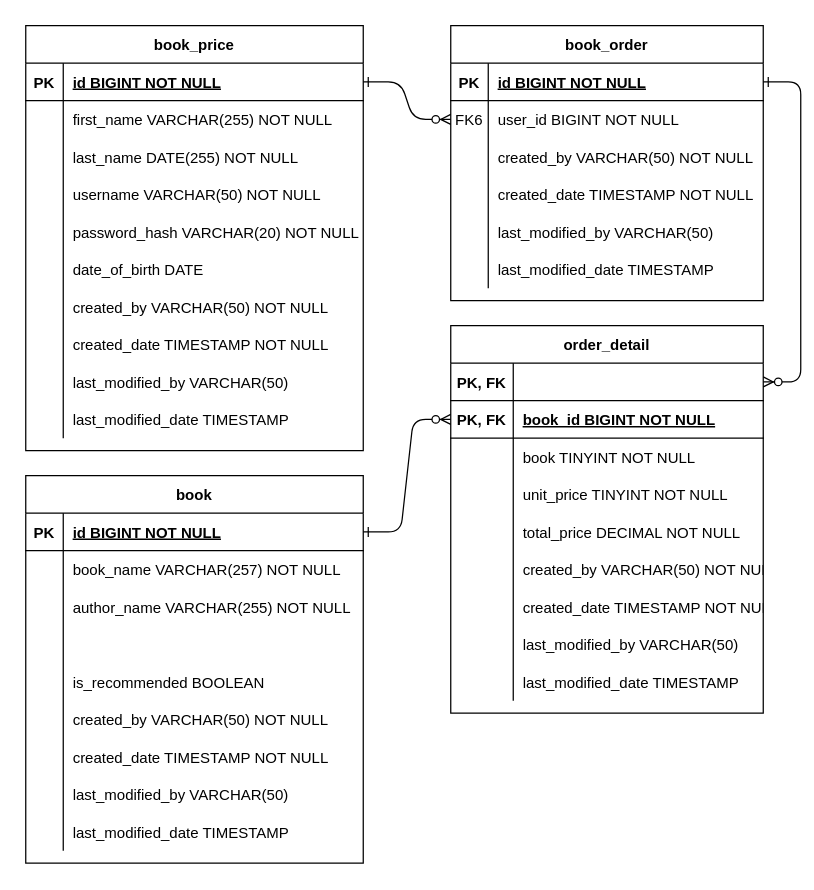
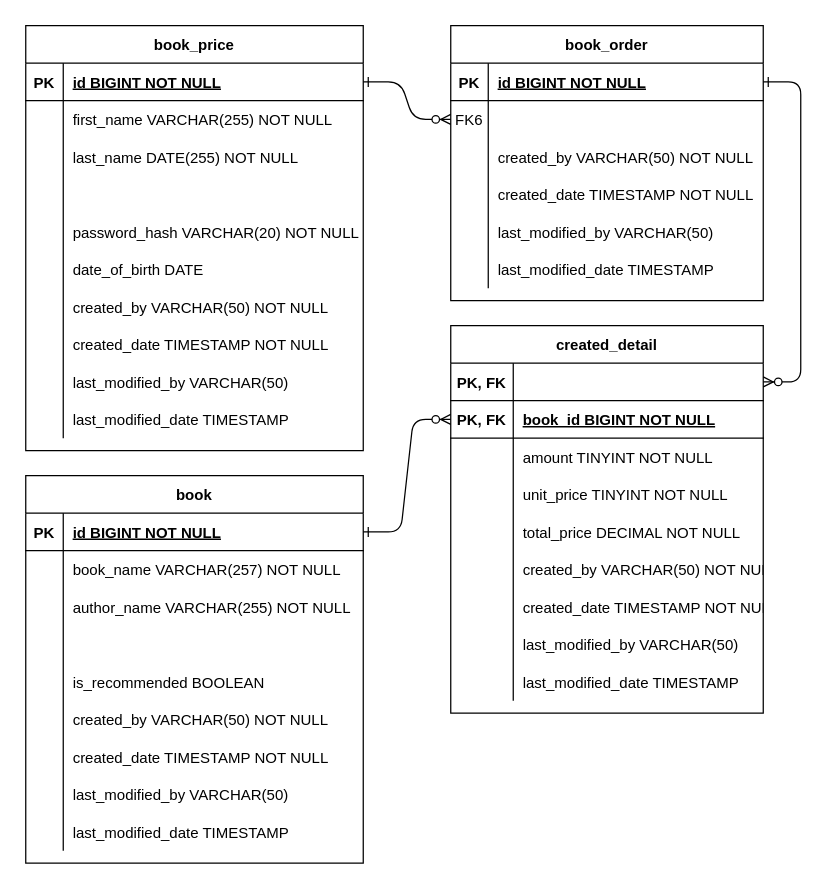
node "user_id BIGINT NOT NULL": removed
node "username VARCHAR(50) NOT NULL": removed
node "order_detail": label "order_detail" -> "created_detail"
node "book TINYINT NOT NULL": label "book TINYINT NOT NULL" -> "amount TINYINT NOT NULL"
